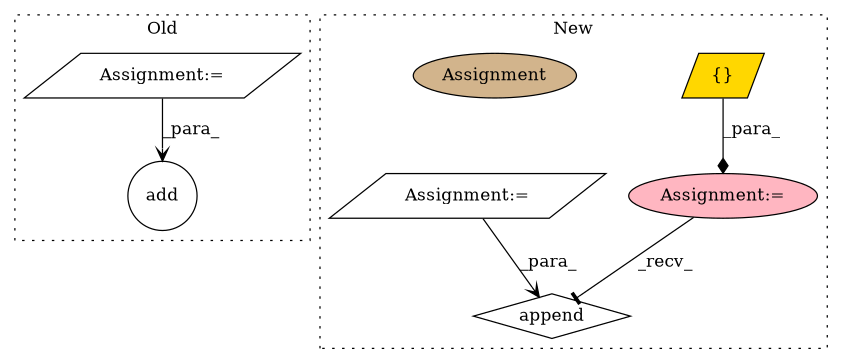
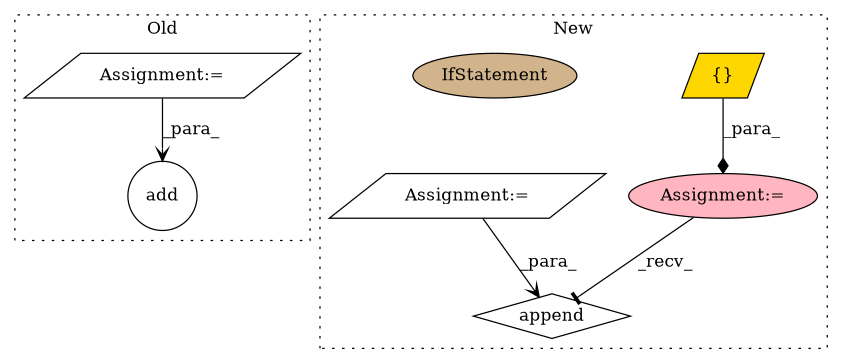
node "Assignment": label "Assignment" -> "IfStatement"
